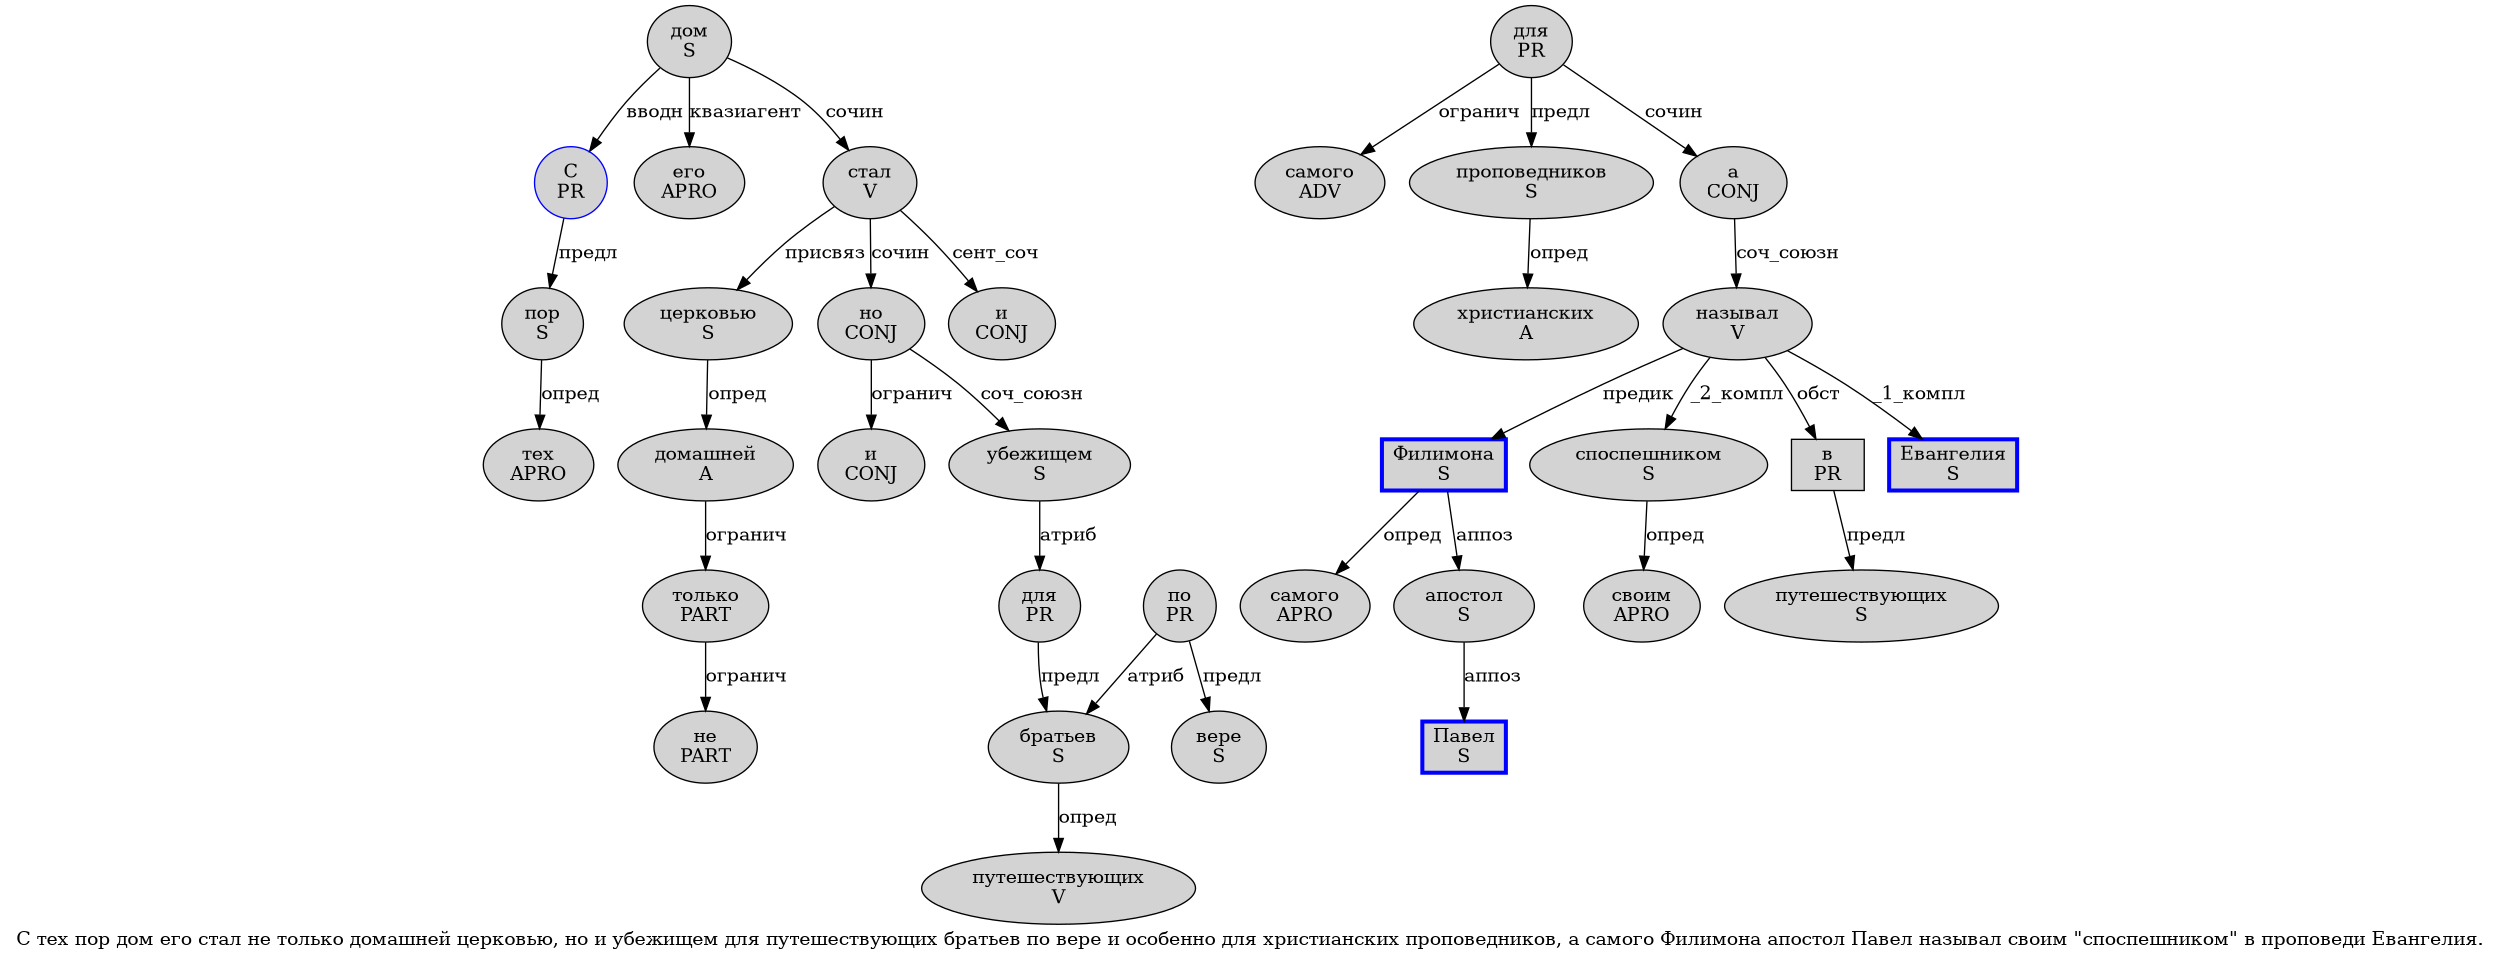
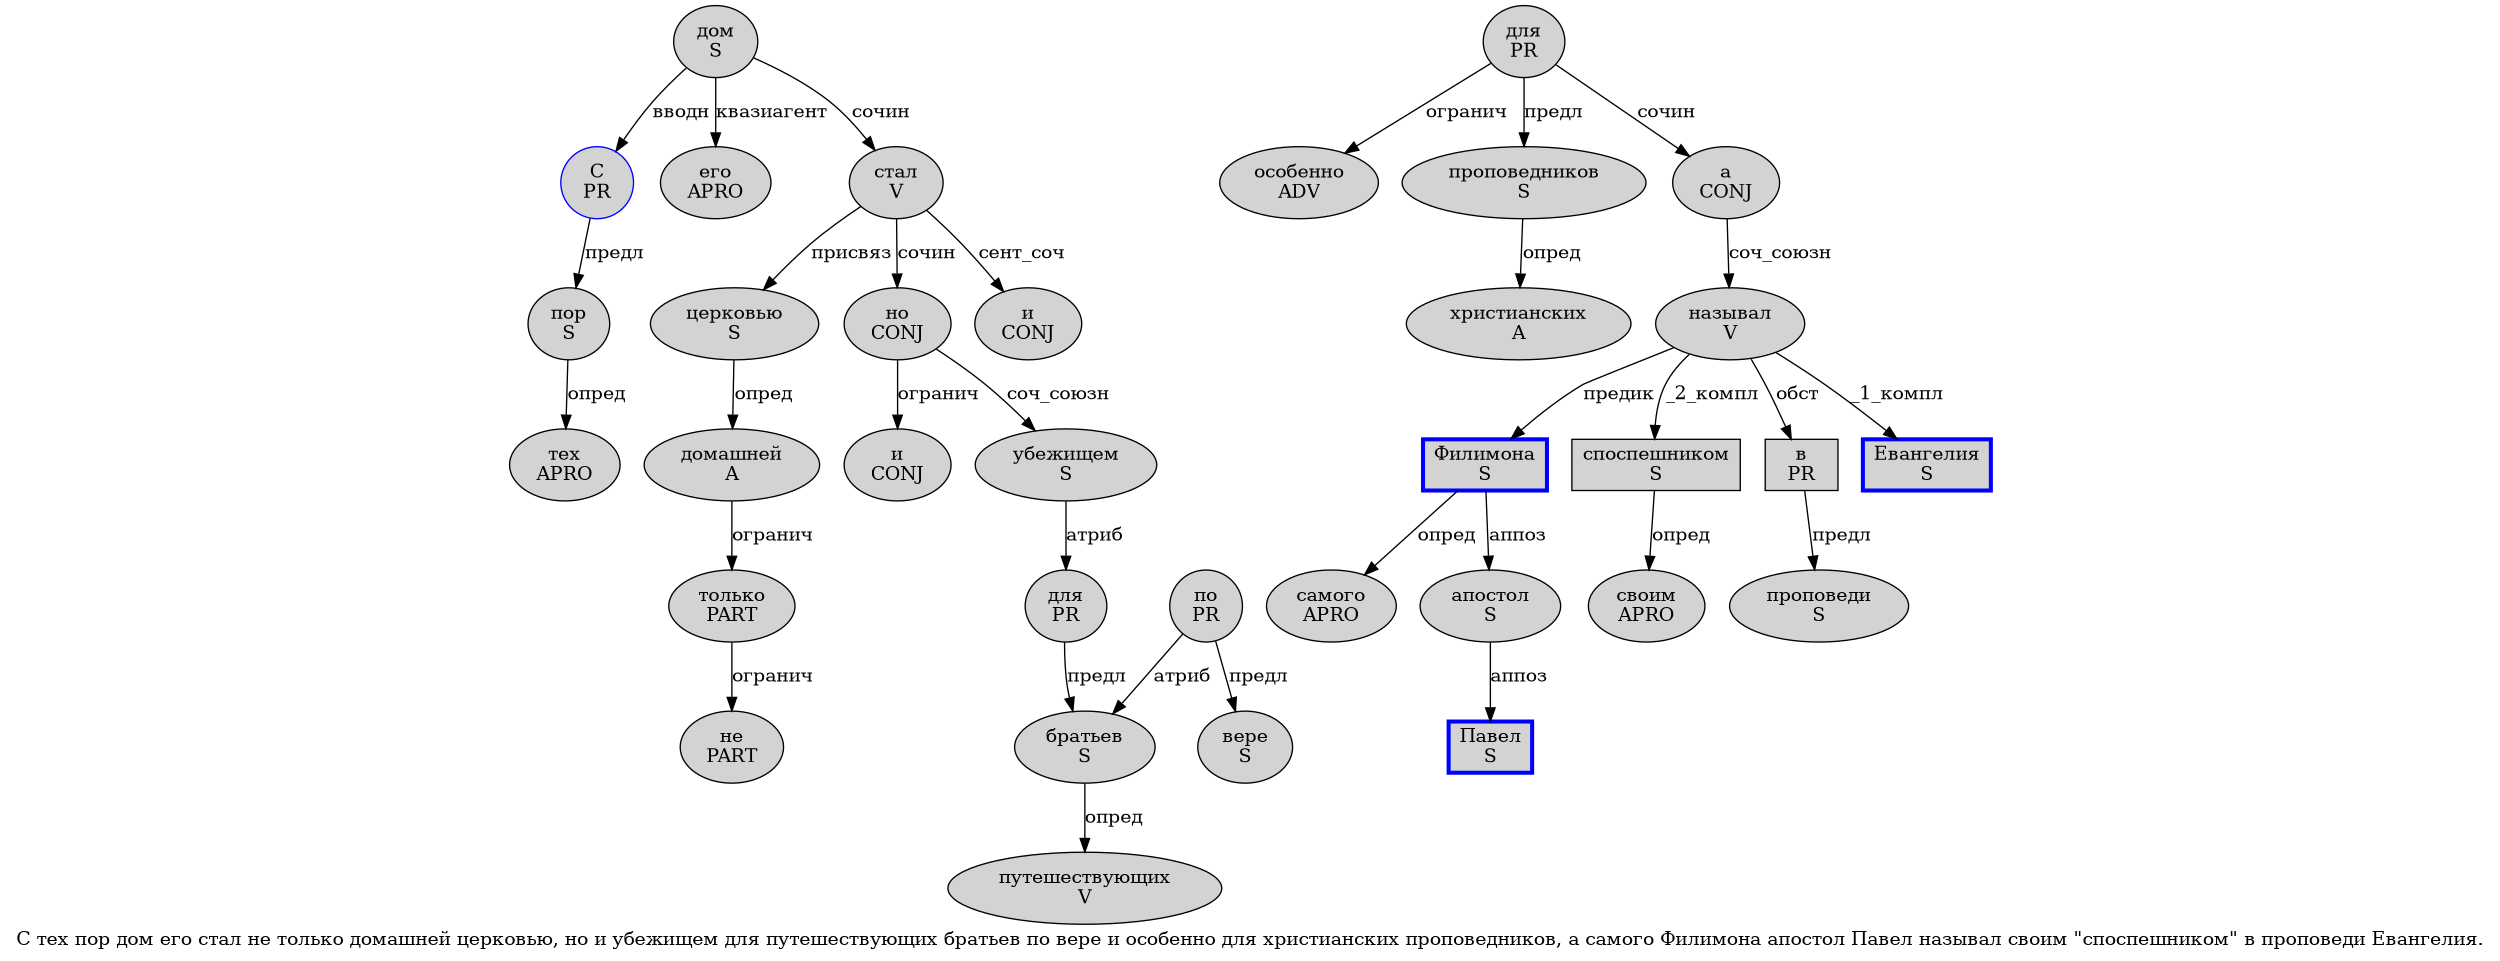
node "самого ADV": label "самого ADV" -> "особенно ADV"
node "споспешником S": shape ellipse -> box
node "путешествующих S": label "путешествующих S" -> "проповеди S"
